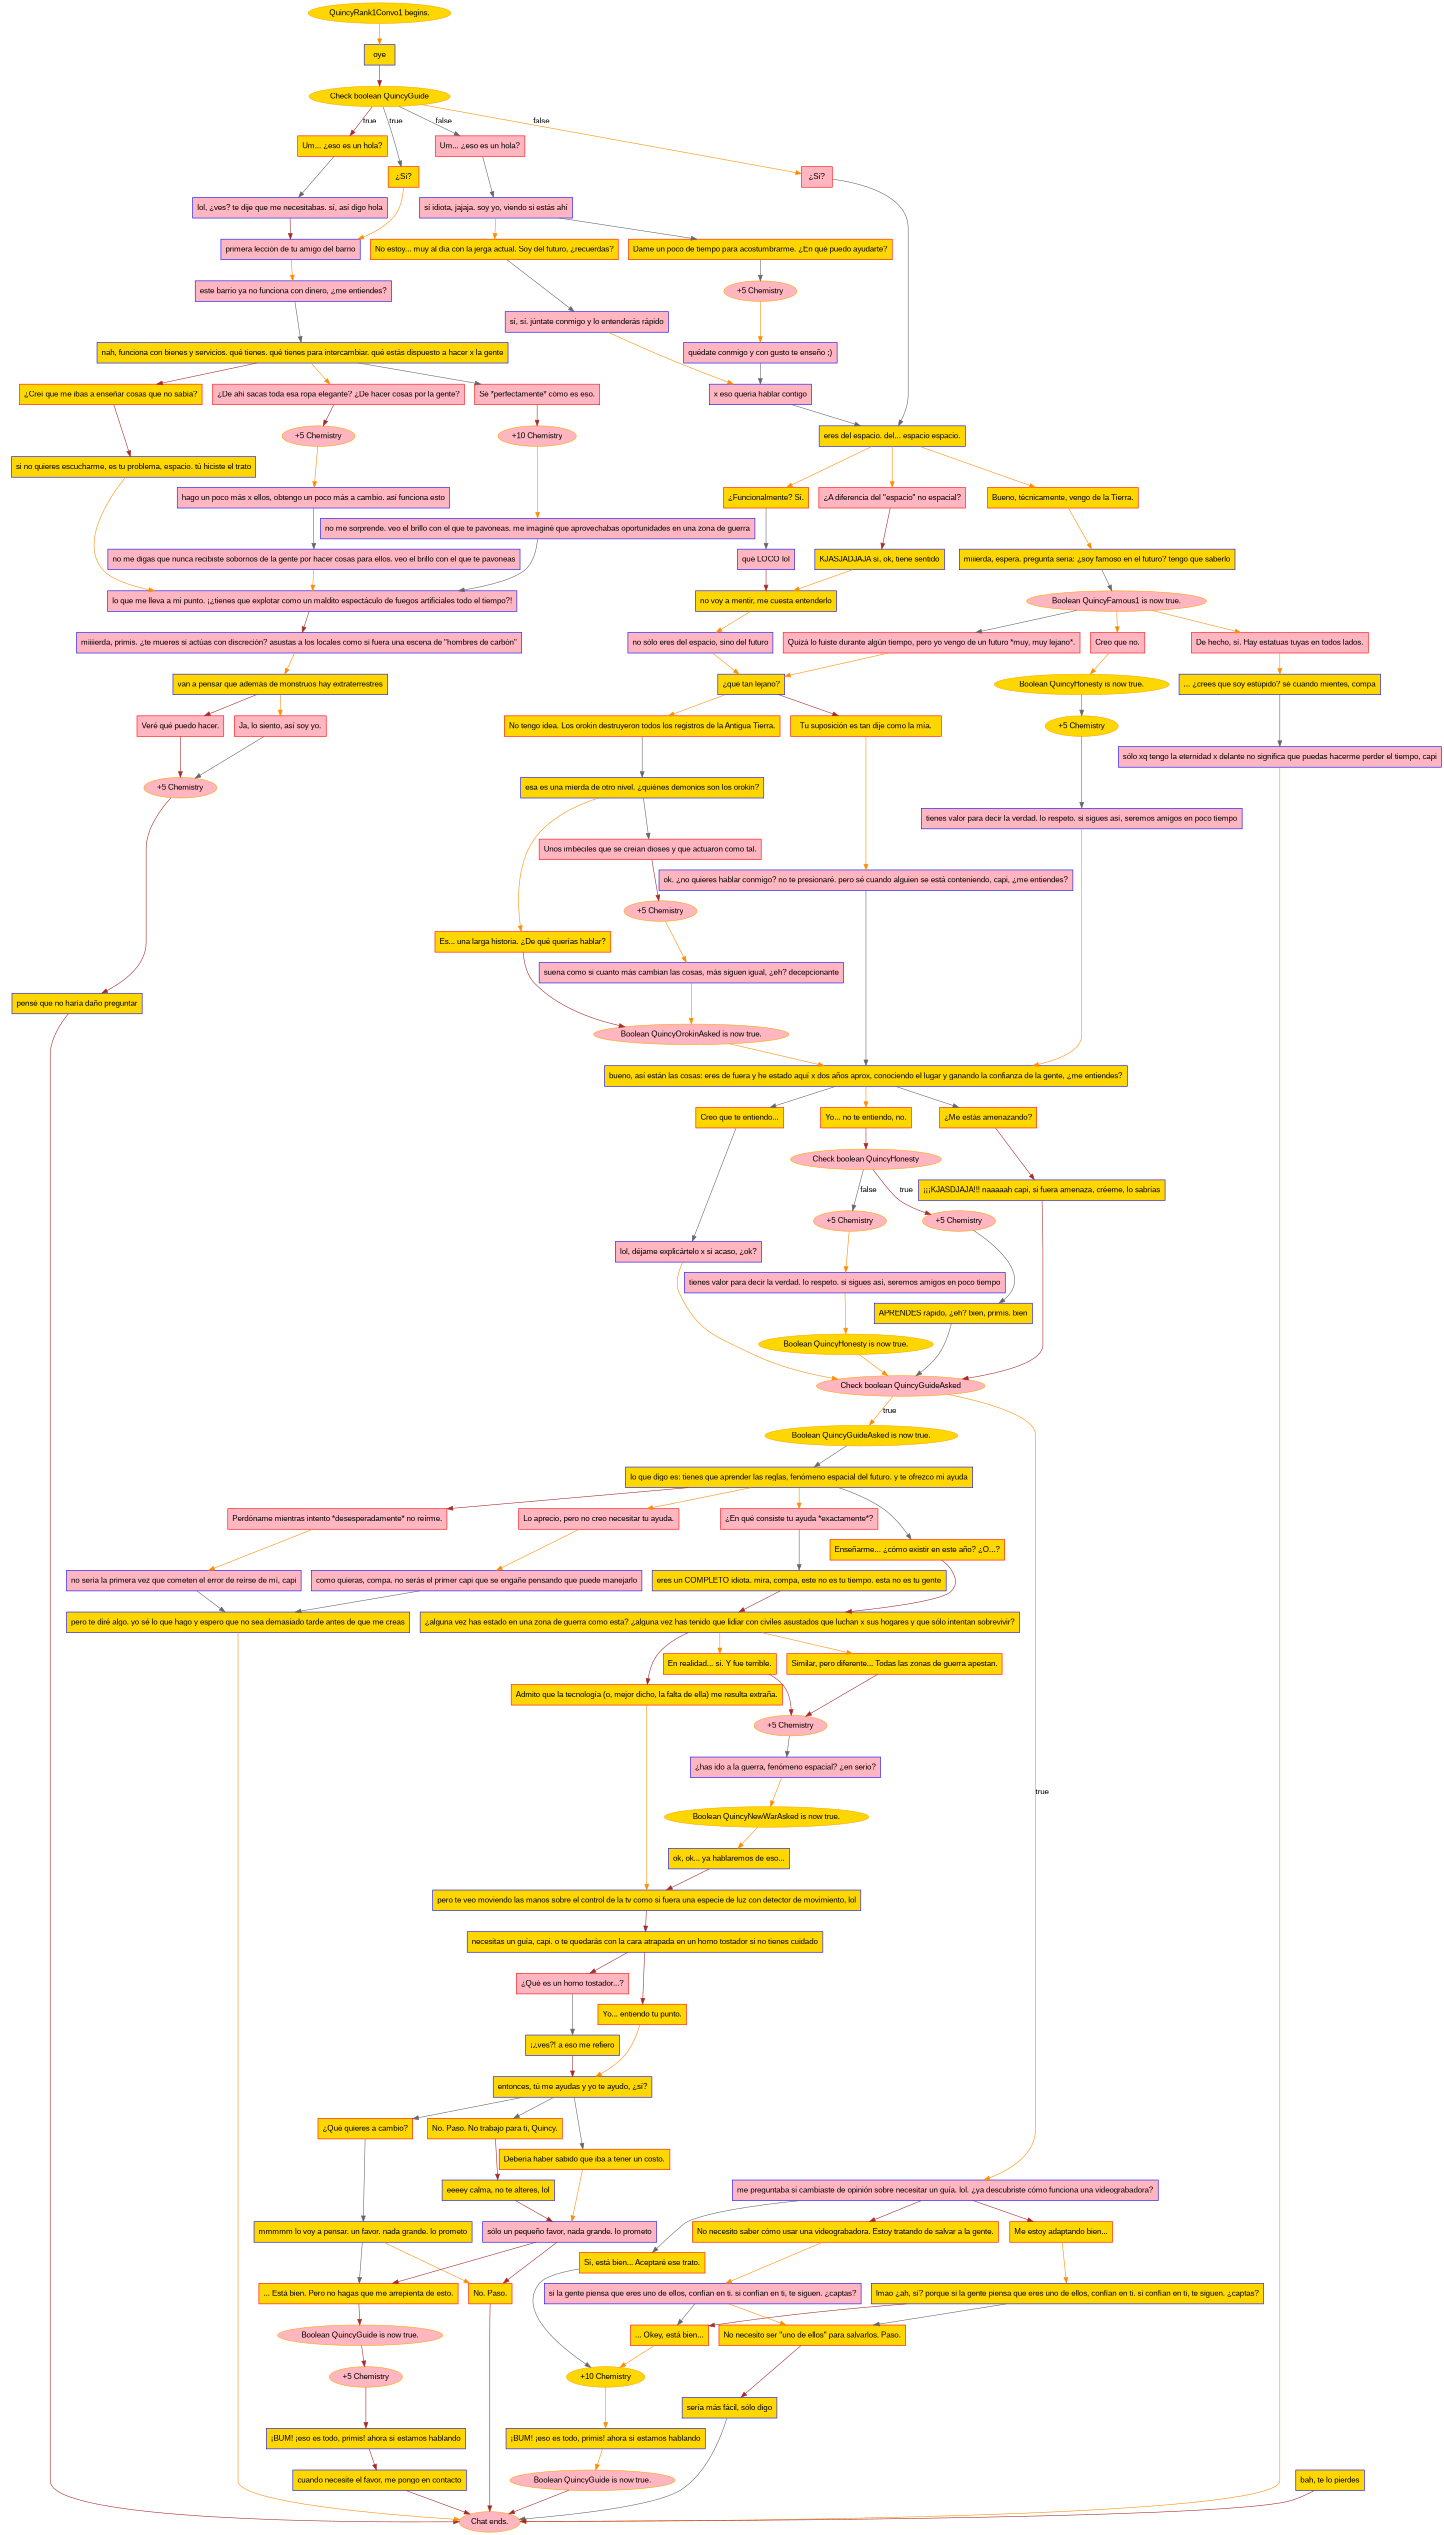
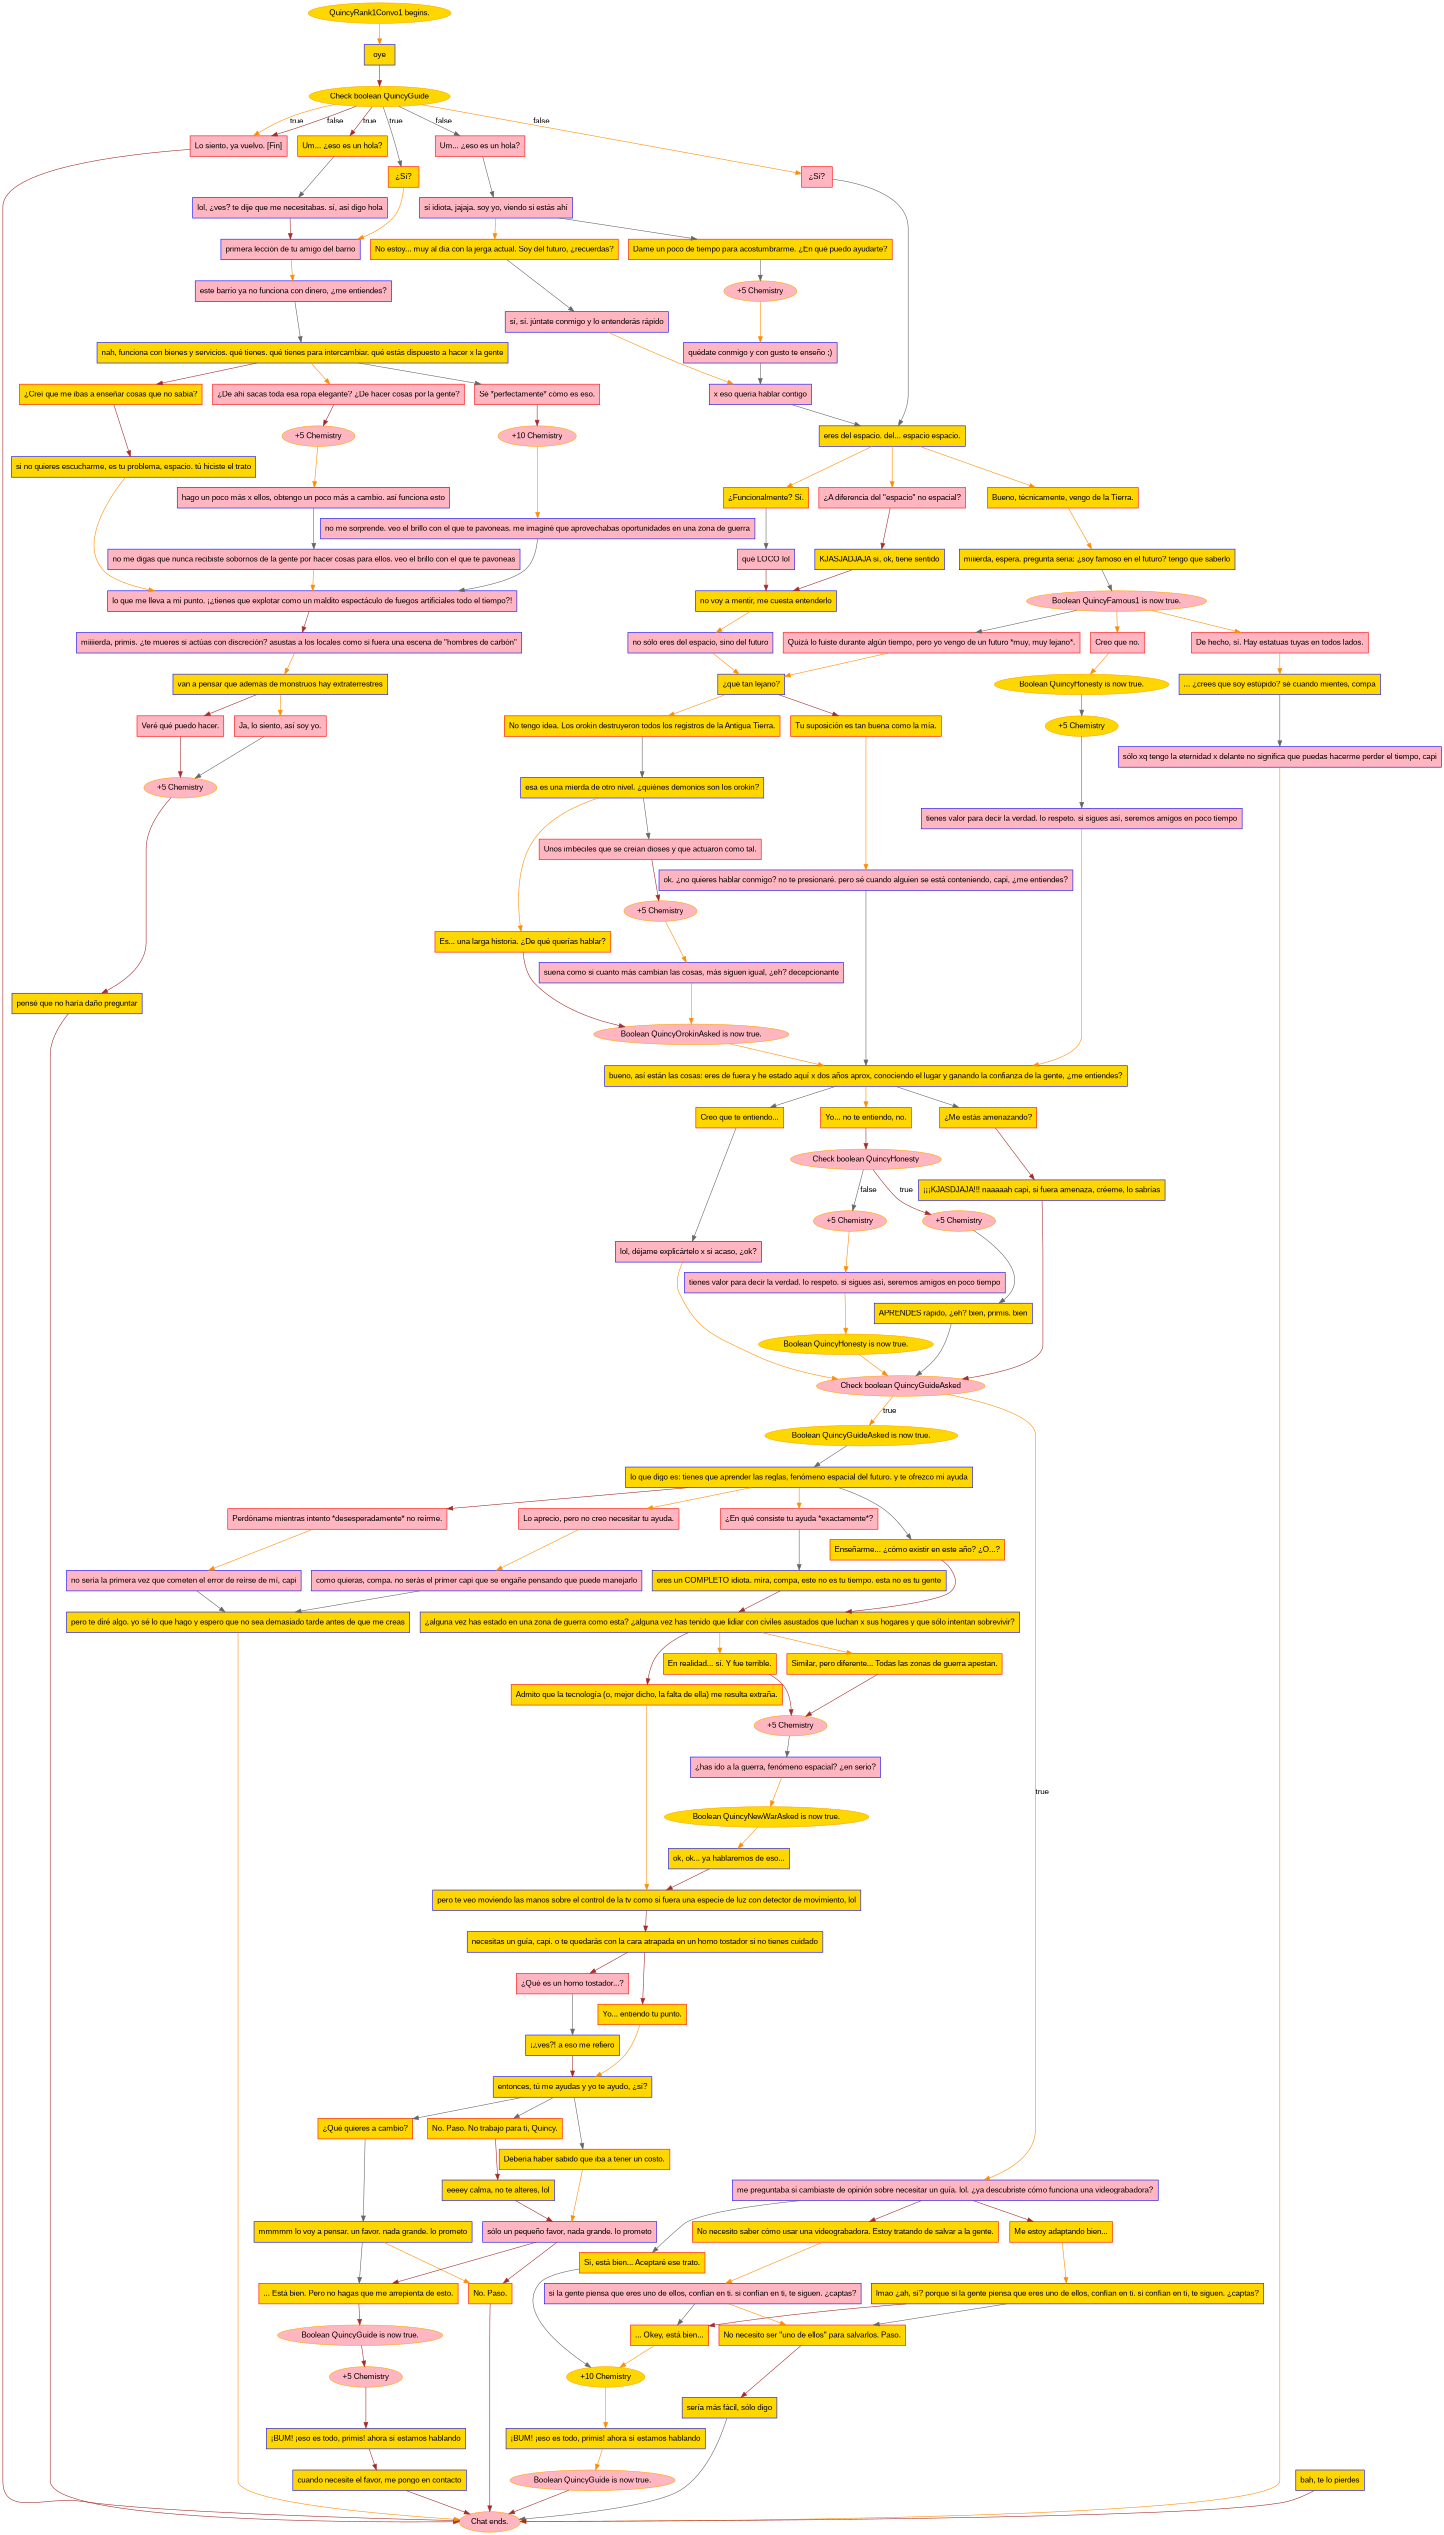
node "Lo siento, ya vuelvo. [Fin]": added
edge "KJASJADJAJA sí, ok, tiene sentido" -> "no voy a mentir, me cuesta entenderlo": color darkorange -> brown
node "Tu suposición es tan dije como la mía.": label "Tu suposición es tan dije como la mía." -> "Tu suposición es tan buena como la mía."
